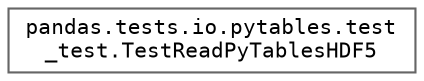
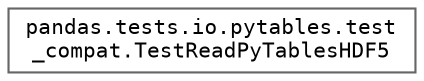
node "pandas.tests.io.pytables.test _test.TestReadPyTablesHDF5": label "pandas.tests.io.pytables.test _test.TestReadPyTablesHDF5" -> "pandas.tests.io.pytables.test _compat.TestReadPyTablesHDF5"
